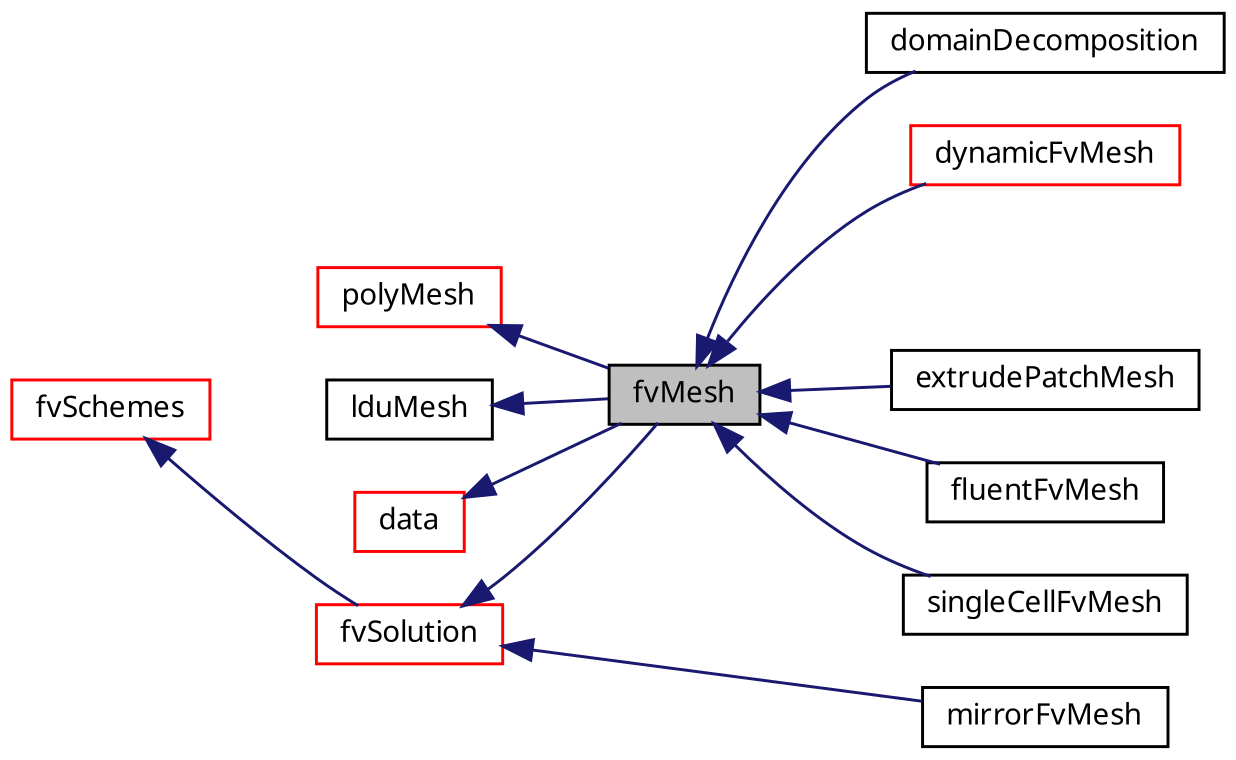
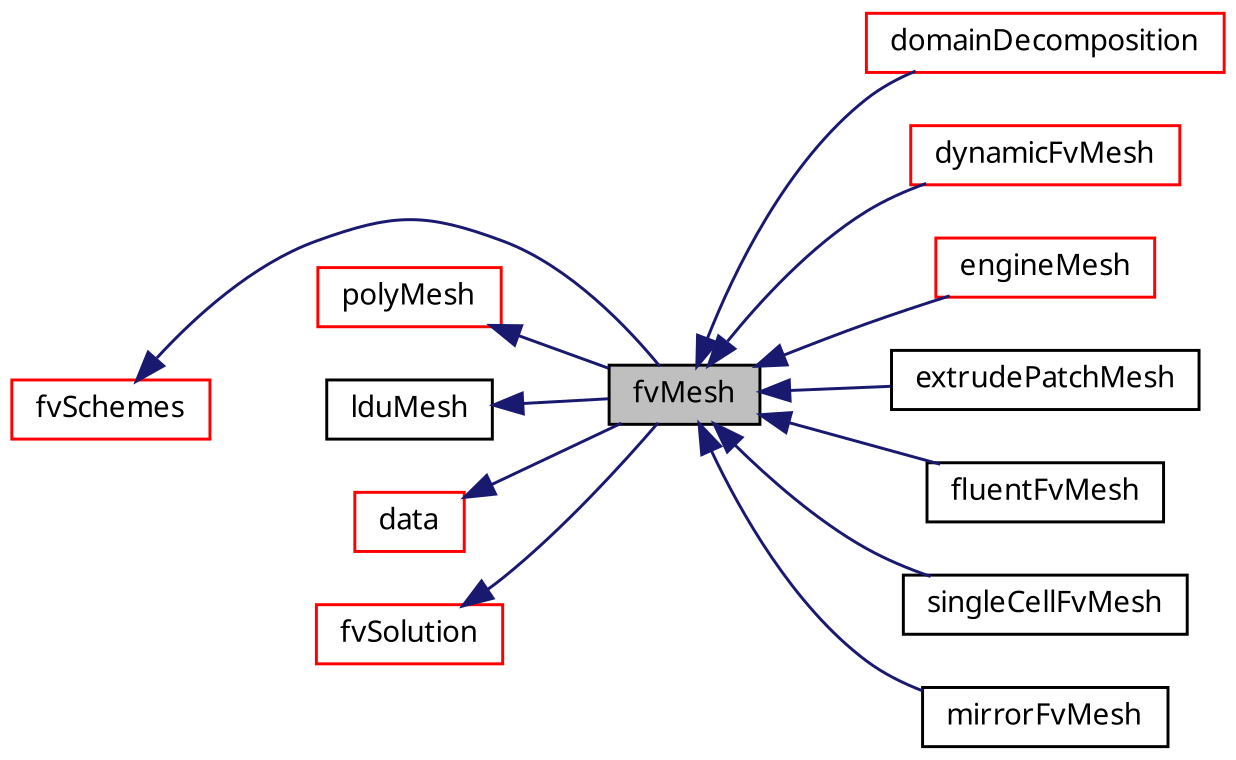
node "domainDecomposition": color black -> red
node "engineMesh": added
edge "fvSolution" -> "fvSchemes": now "fvMesh" -> "fvSchemes"
edge "mirrorFvMesh" -> "fvSolution": now "mirrorFvMesh" -> "fvMesh"
